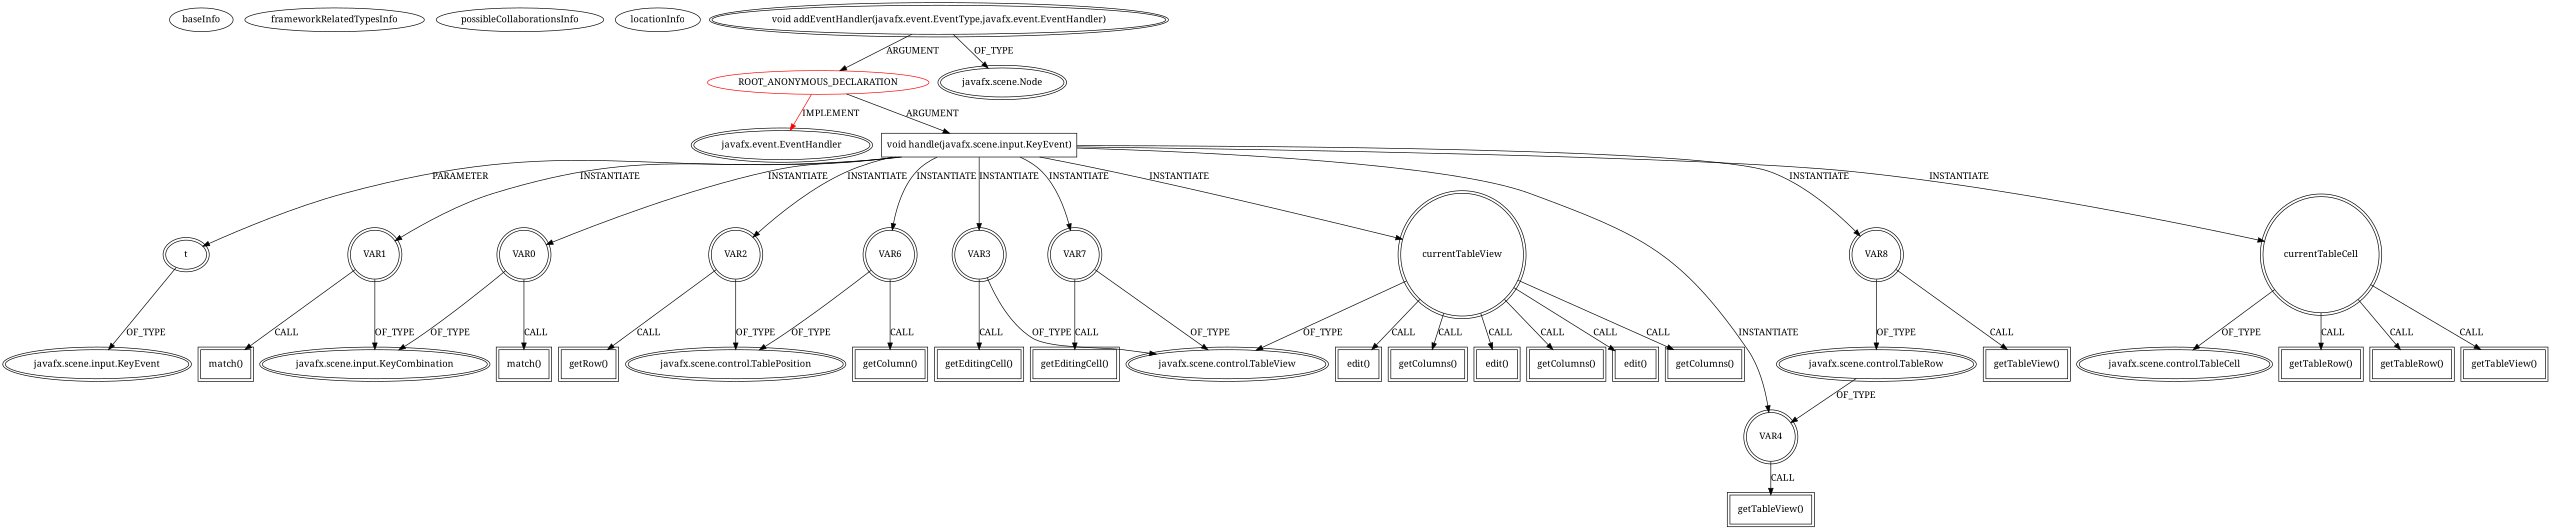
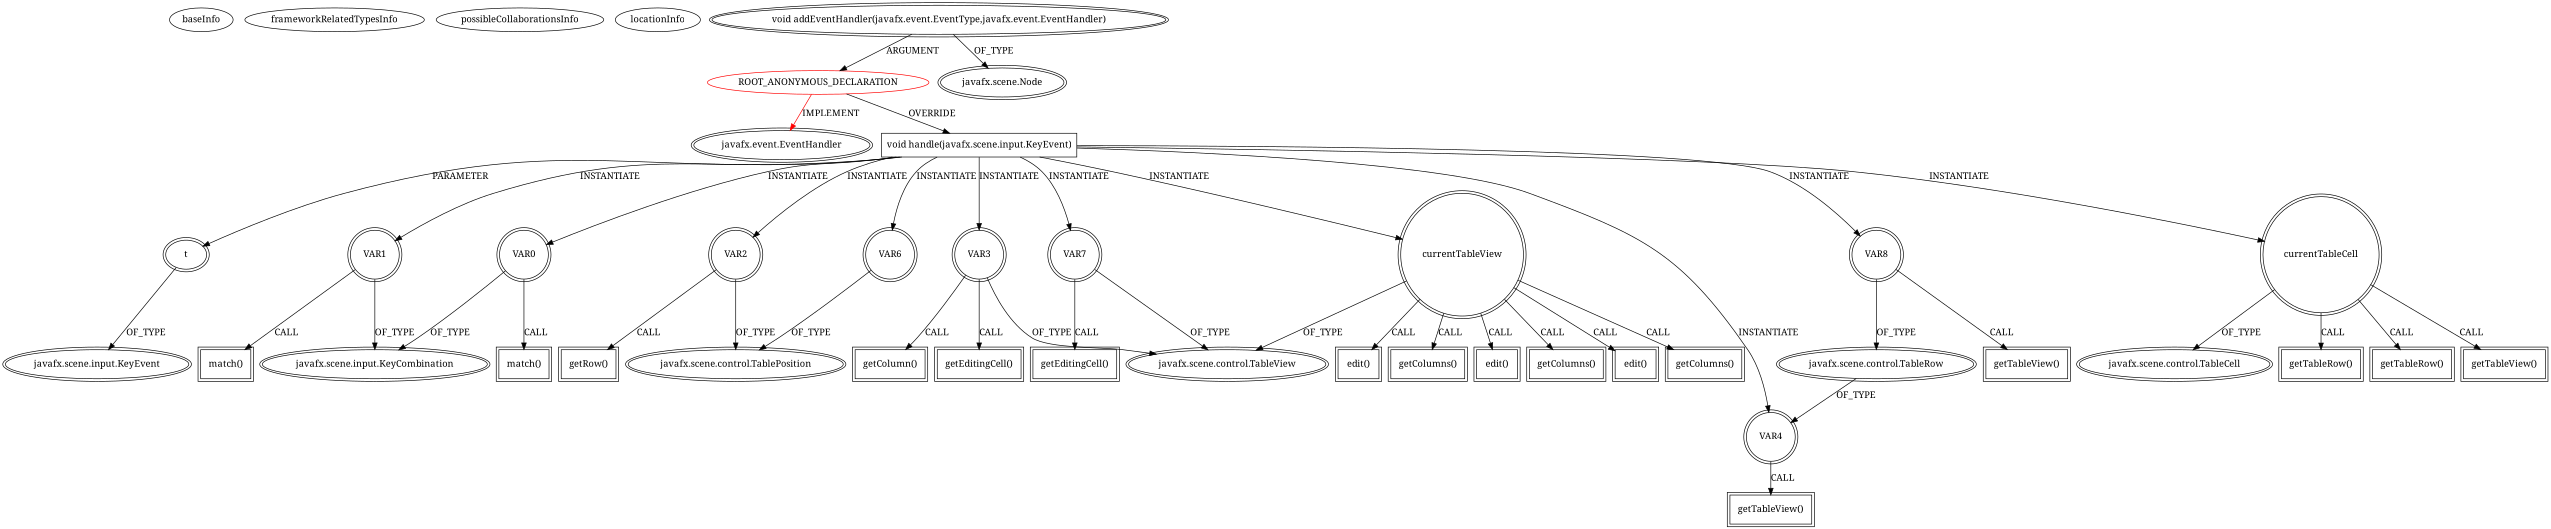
edge "ROOT_ANONYMOUS_DECLARATION" -> "void handle(javafx.scene.input.KeyEvent)": label "ARGUMENT" -> "OVERRIDE"
edge "VAR6" -> "getColumn()": now "VAR3" -> "getColumn()"
